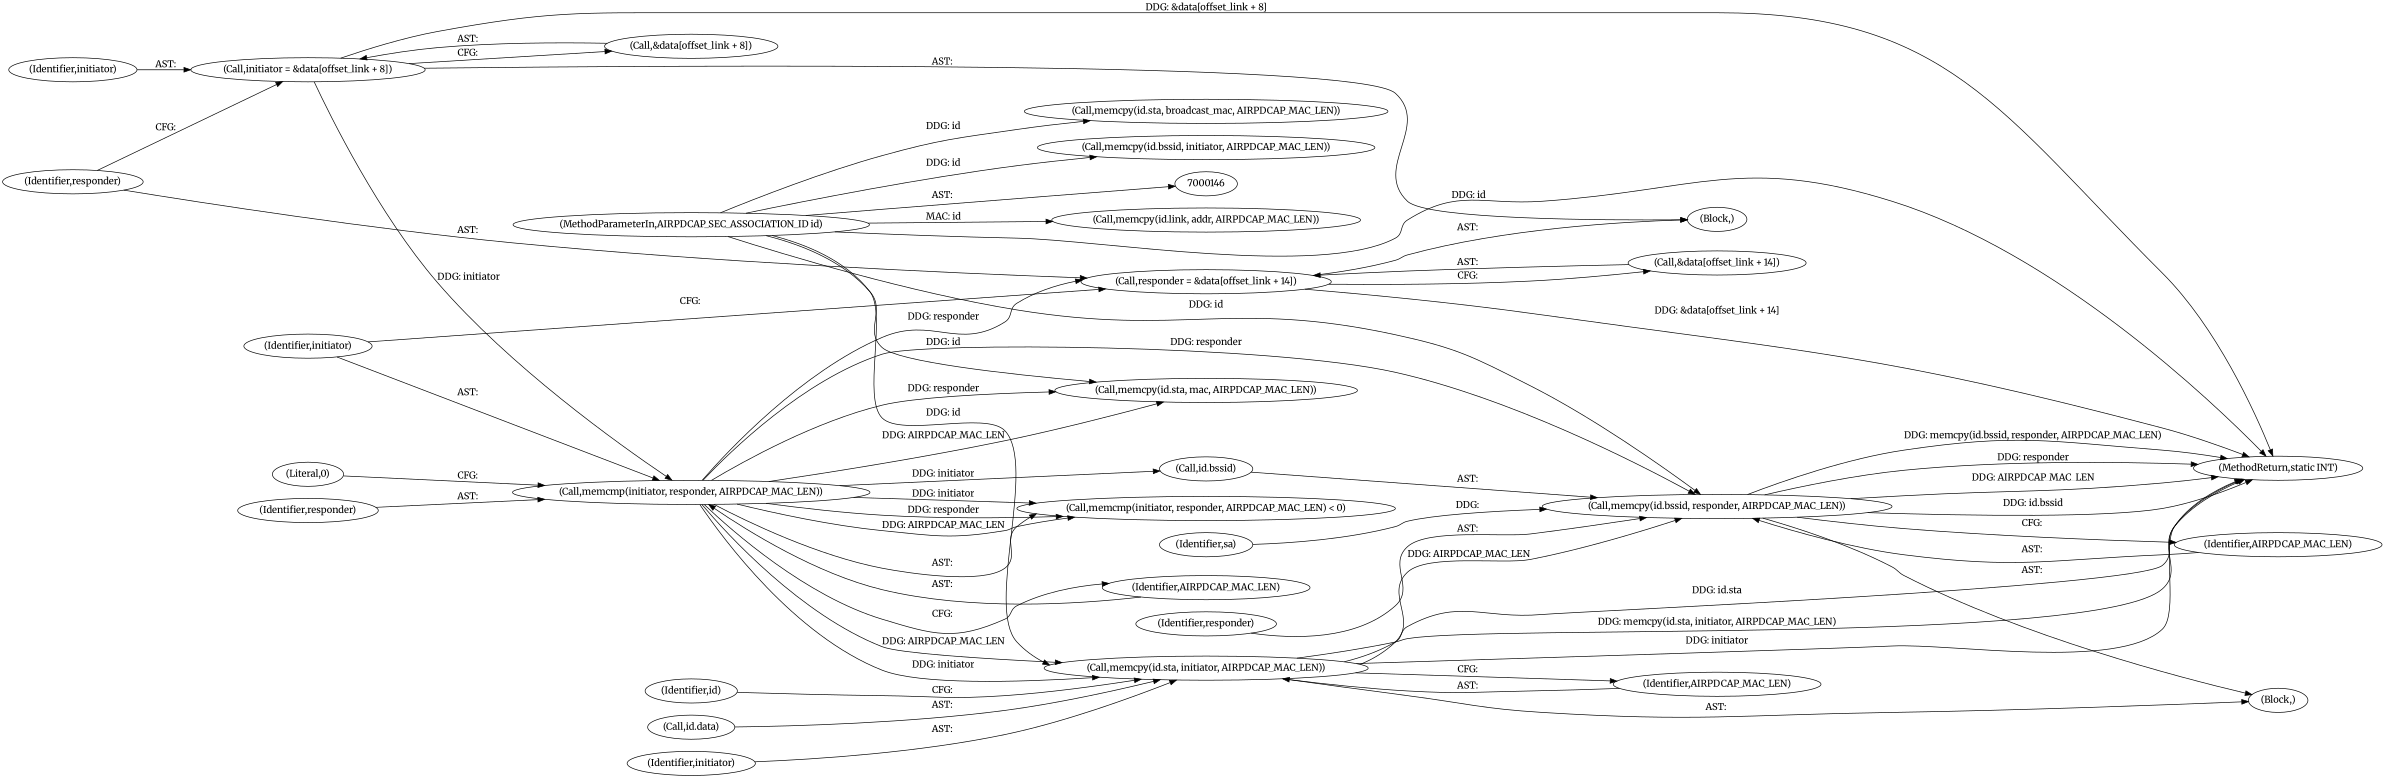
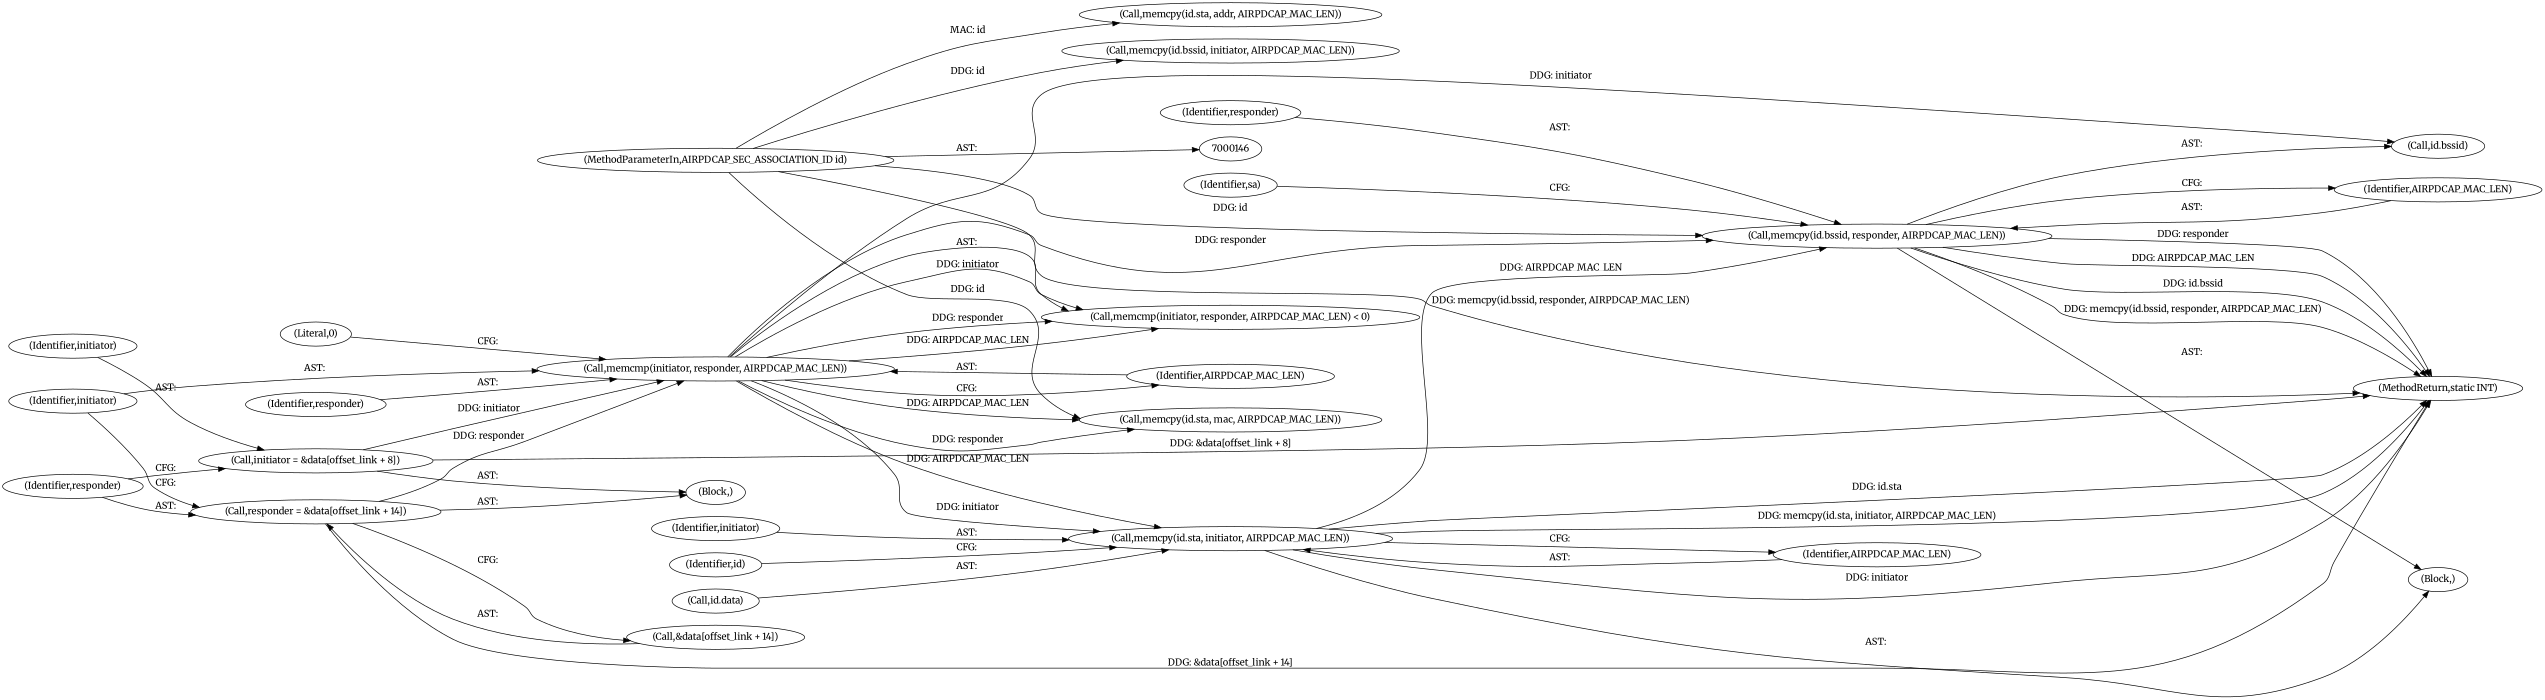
node "(Call,&data[offset_link + 8])": removed
node "(Call,memcpy(id.sta, broadcast_mac, AIRPDCAP_MAC_LEN))": removed
edge "(MethodParameterIn,AIRPDCAP_SEC_ASSOCIATION_ID id)" -> "(MethodReturn,static INT)": label "DDG: id" -> "DDG: memcpy(id.bssid, responder, AIRPDCAP_MAC_LEN)"
node "(Call,memcpy(id.link, addr, AIRPDCAP_MAC_LEN))": label "(Call,memcpy(id.link, addr, AIRPDCAP_MAC_LEN))" -> "(Call,memcpy(id.sta, addr, AIRPDCAP_MAC_LEN))"
edge "(Call,memcmp(initiator, responder, AIRPDCAP_MAC_LEN))" -> "(Call,responder = &data[offset_link + 14])": reversed
edge "(MethodParameterIn,AIRPDCAP_SEC_ASSOCIATION_ID id)" -> "(Call,memcpy(id.sta, initiator, AIRPDCAP_MAC_LEN))": removed, label "DDG: id"
edge "(Call,id.bssid)" -> "(Call,memcpy(id.bssid, responder, AIRPDCAP_MAC_LEN))": reversed
edge "(Identifier,sa)" -> "(Call,memcpy(id.bssid, responder, AIRPDCAP_MAC_LEN))": label "DDG: " -> "CFG: "
